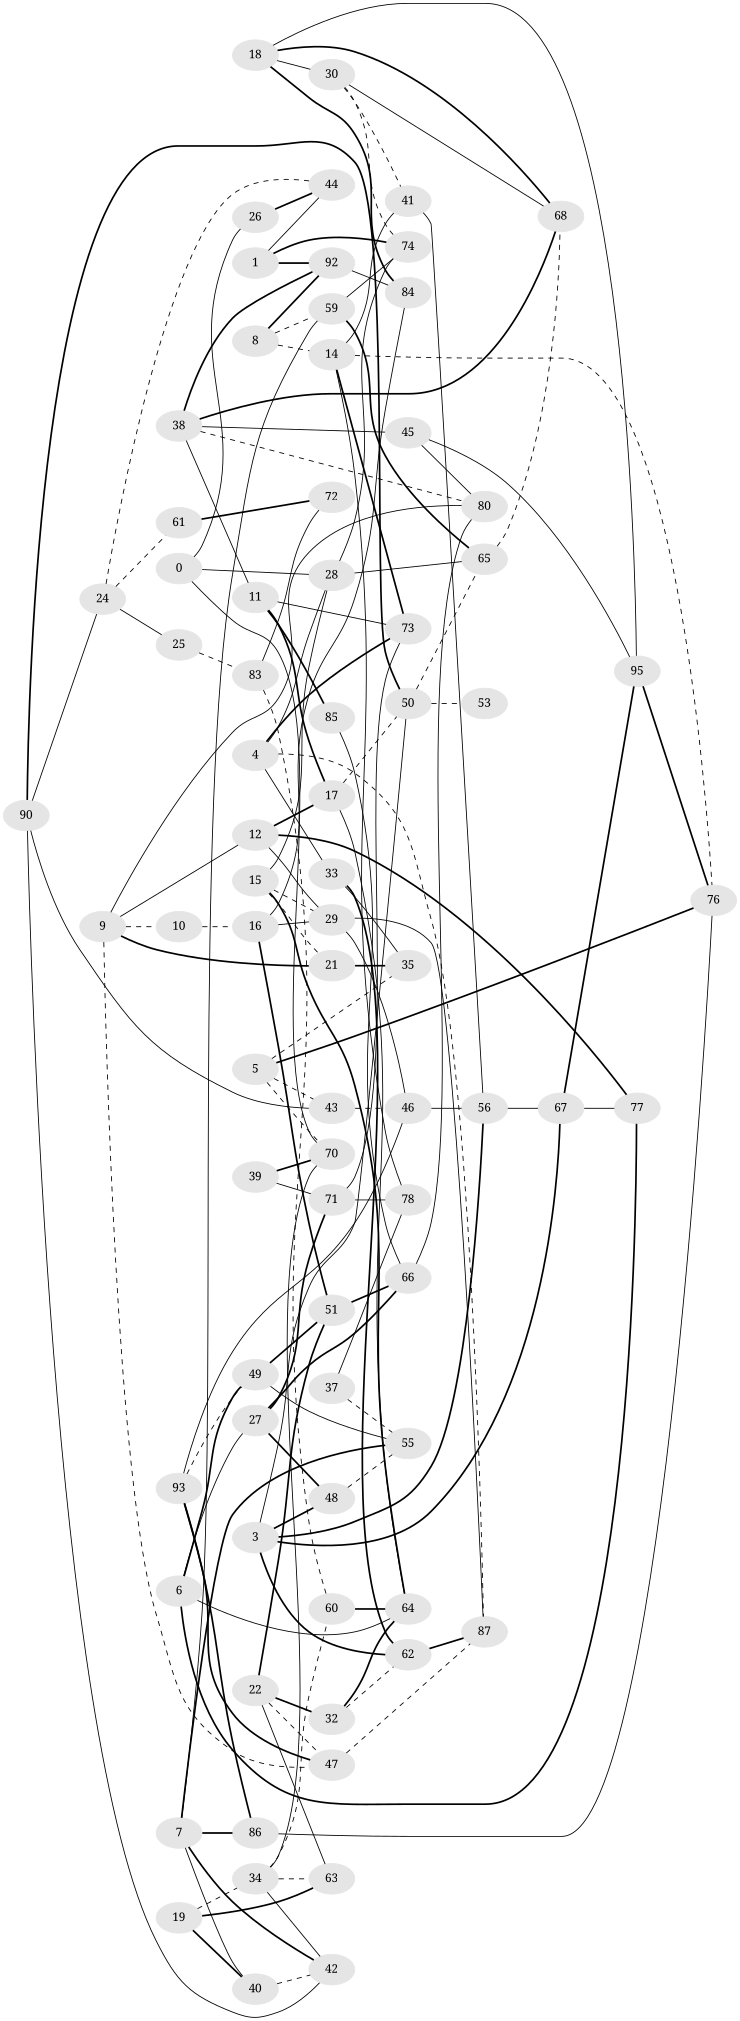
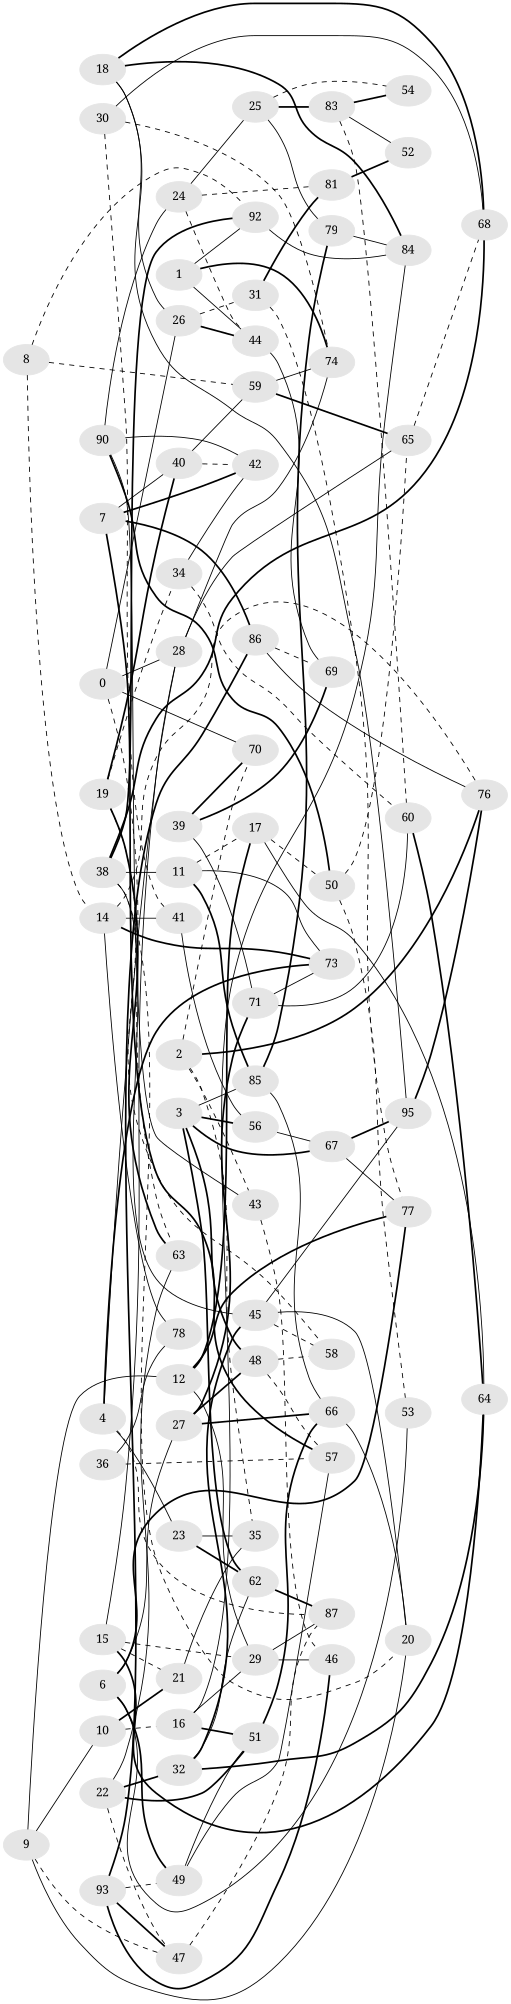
edge "18" -- "30": now "18" -- "26"
node "54": added
node "79": added
edge "1" -- "92": style bold -> solid
node "31": added
edge "92" -- "8": style bold -> dashed
node "72": label "72" -> "52"
node "80": label "80" -> "20"
node "61": label "61" -> "81"
edge "25" -- "83": style dashed -> bold
node "69": added
edge "11" -- "17": style bold -> dashed
node "33": label "33" -> "23"
edge "9" -- "10": style dashed -> solid
edge "9" -- "21": now "10" -- "21"
edge "21" -- "35": style bold -> solid
edge "59" -- "7": now "59" -- "40"
node "5": label "5" -> "2"
edge "46" -- "56": removed
edge "50" -- "3": now "85" -- "3"
edge "71" -- "78": now "71" -- "60"
edge "46" -- "93": style solid -> bold
edge "51" -- "49": style bold -> solid
node "58": added
node "37": label "37" -> "36"
node "55": label "55" -> "57"
edge "70" -- "34": removed
edge "45" -- "32": added
edge "6" -- "64": now "6" -- "53"
edge "62" -- "32": style dashed -> solid
edge "34" -- "63": now "0" -- "63"
